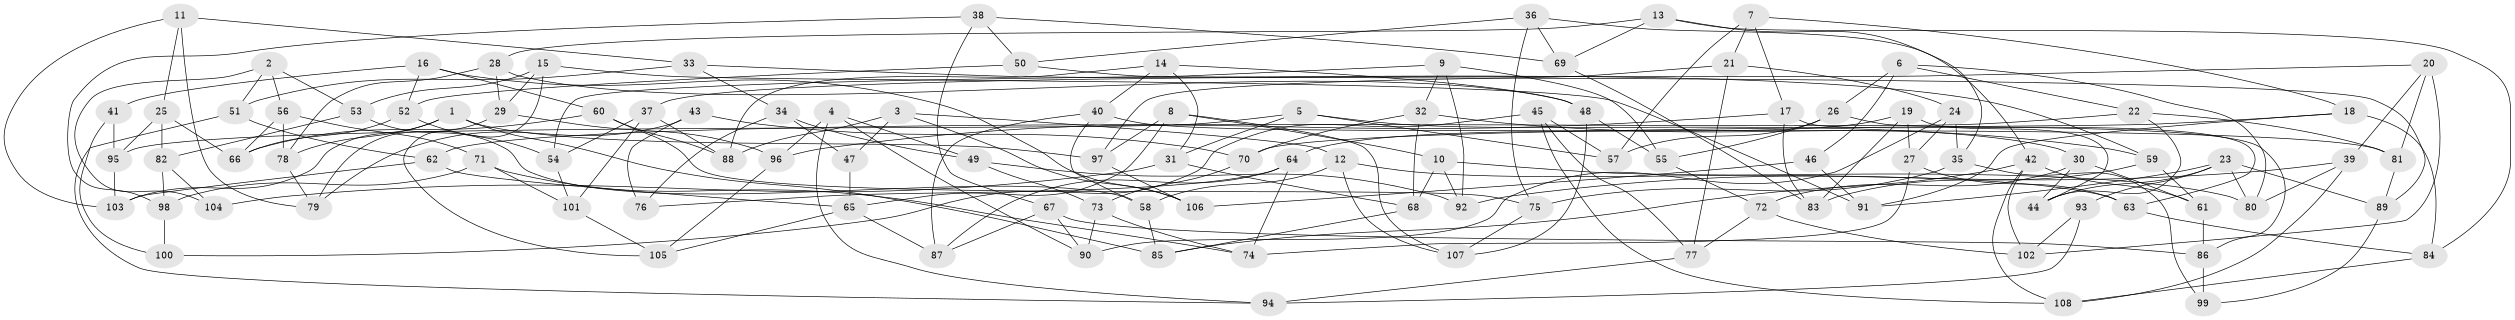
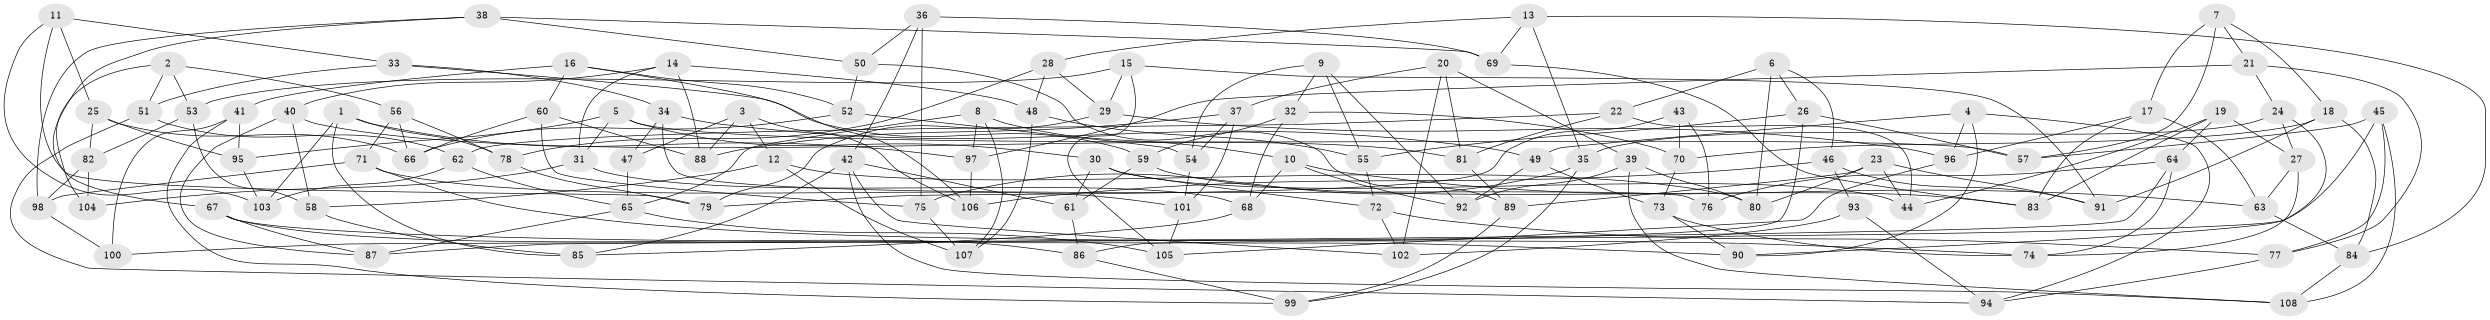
edge "23" -- "93": now "46" -- "93"
edge "41" -- "99": added
